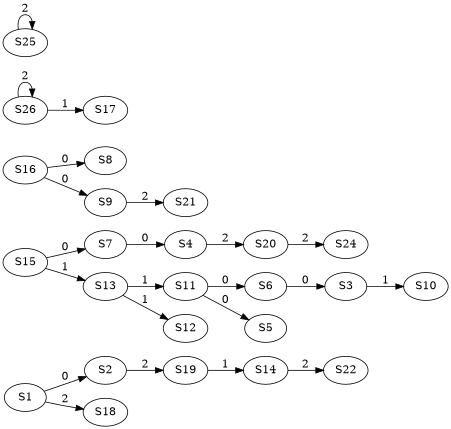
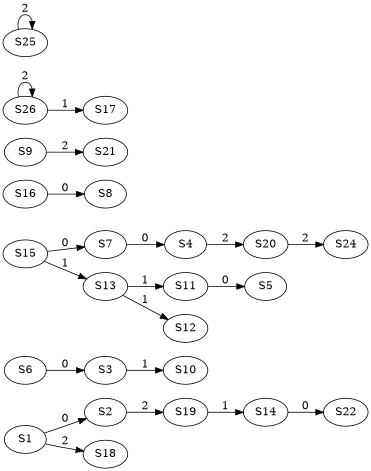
edge "S16" -> "S9": removed, label "0"
edge "S11" -> "S6": removed, label "0"
edge "S14" -> "S22": label "2" -> "0"
